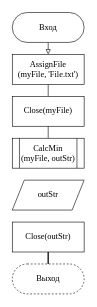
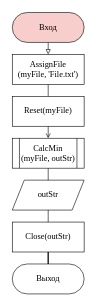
node "Вход": fillcolor #ffffff -> #f8cecc
node "Close(myFile)": label "Close(myFile)" -> "Reset(myFile)"
edge "AssignFile (myFile, 'File.txt')" -- "CalcMin (myFile, outStr)": arrowhead none -> open
edge "CalcMin (myFile, outStr)" -- "Close(outStr)": added
node "Выход": style dashed -> solid
